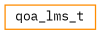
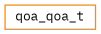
node "qoa_lms_t": label "qoa_lms_t" -> "qoa_qoa_t"
